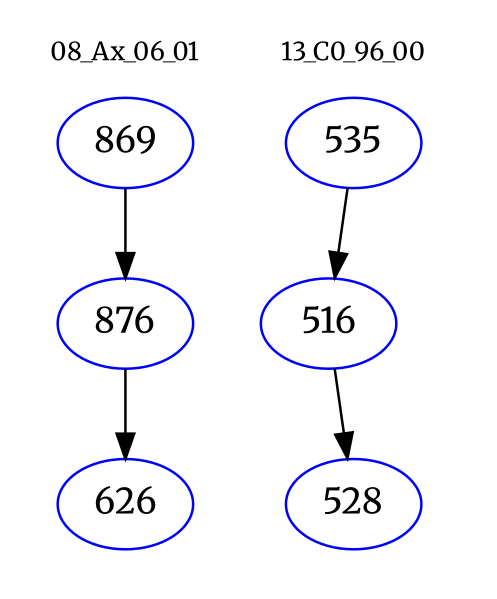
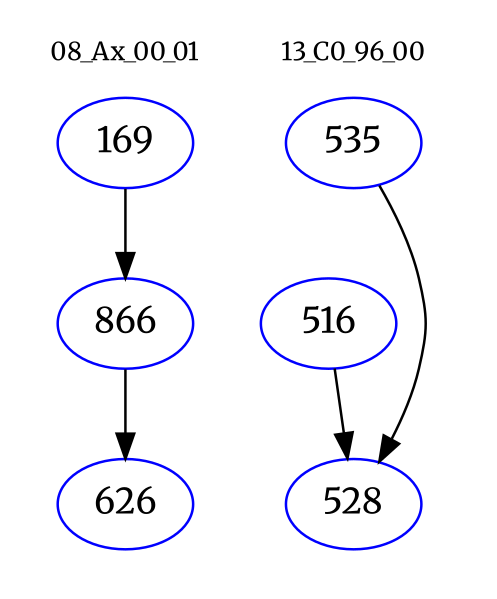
cluster "08_Ax_06_01": label "08_Ax_06_01" -> "08_Ax_00_01"
node "869": label "869" -> "169"
edge "535" -> "516": now "535" -> "528"
node "876": label "876" -> "866"
